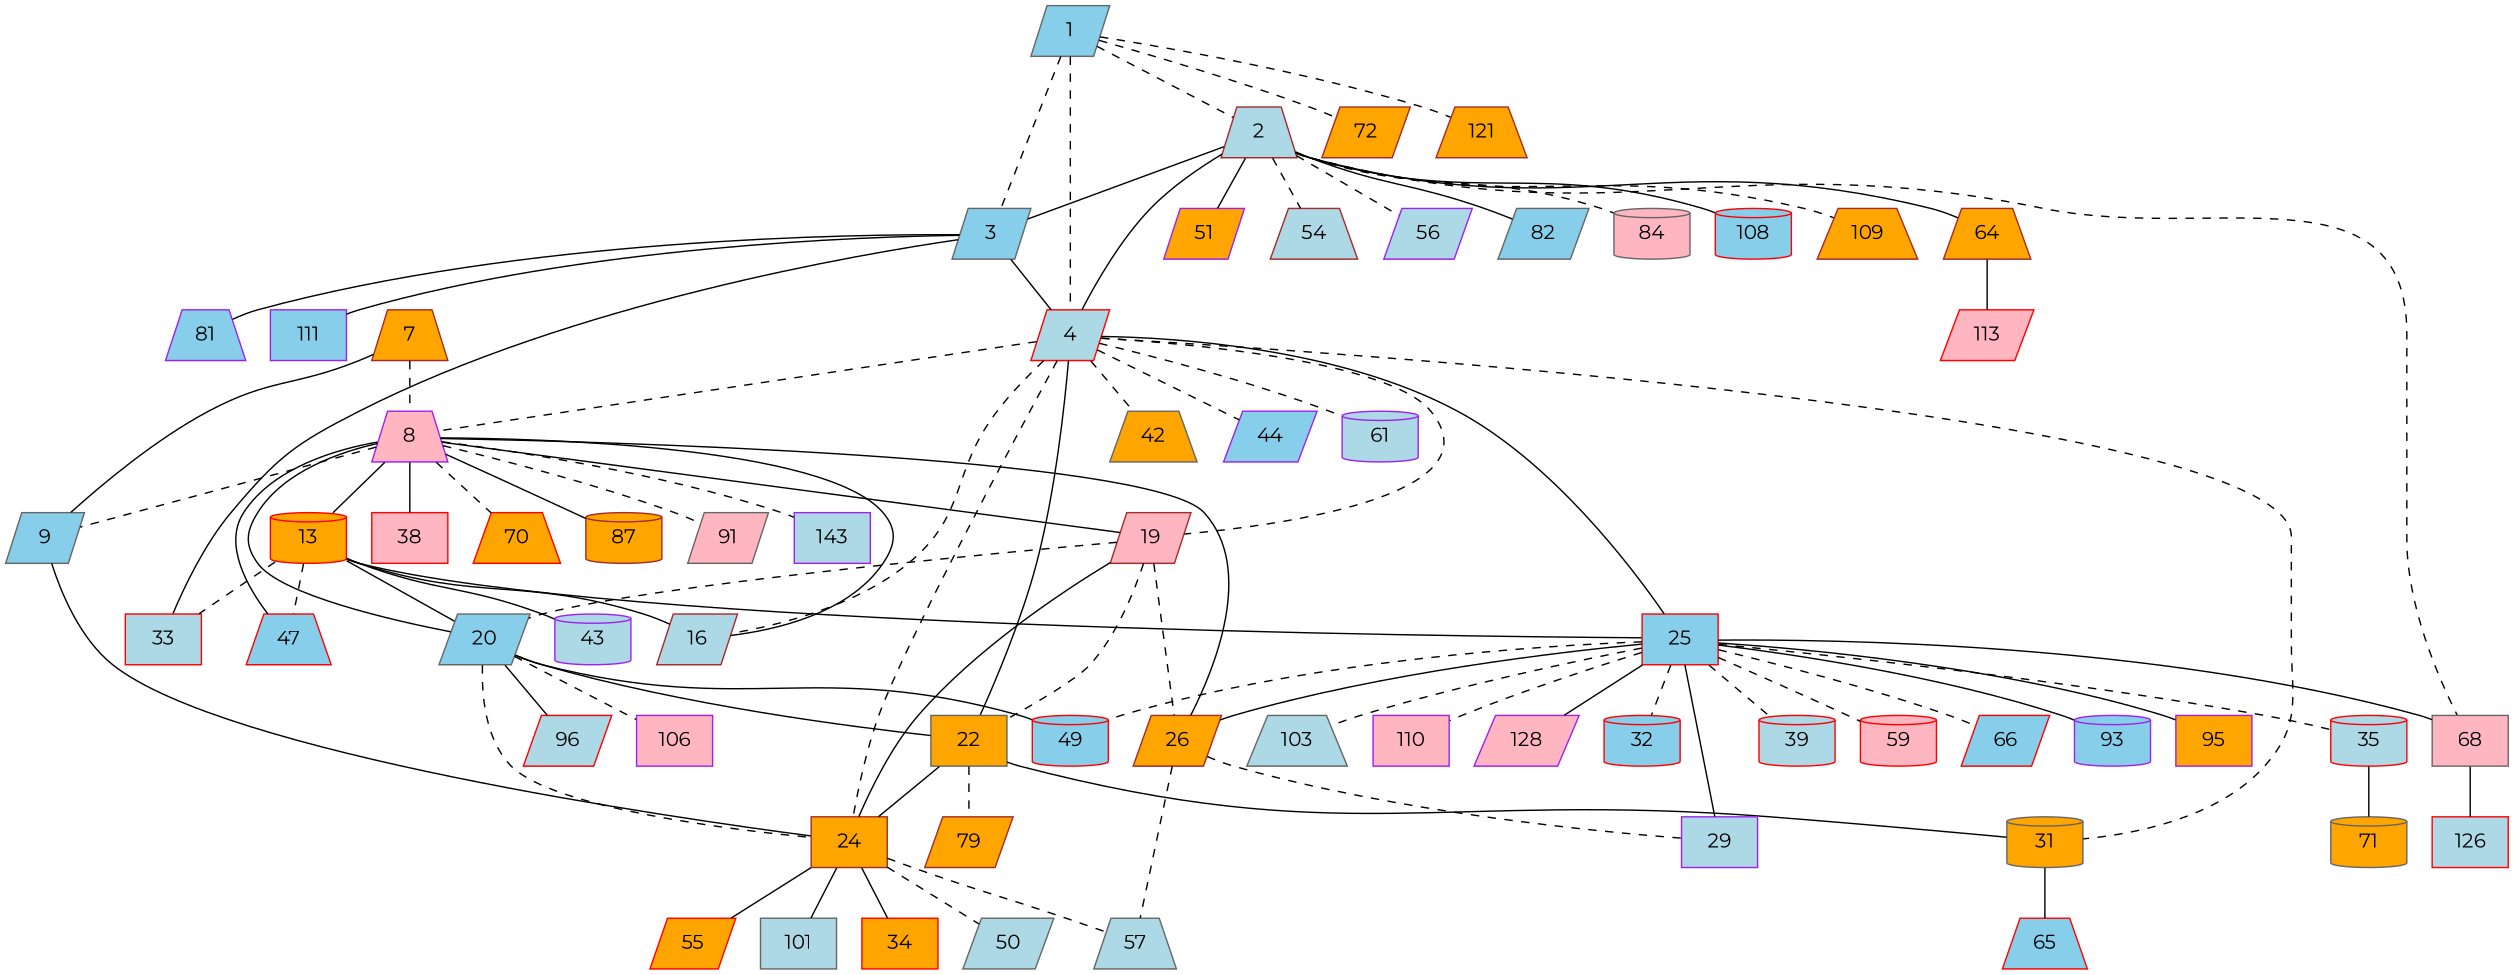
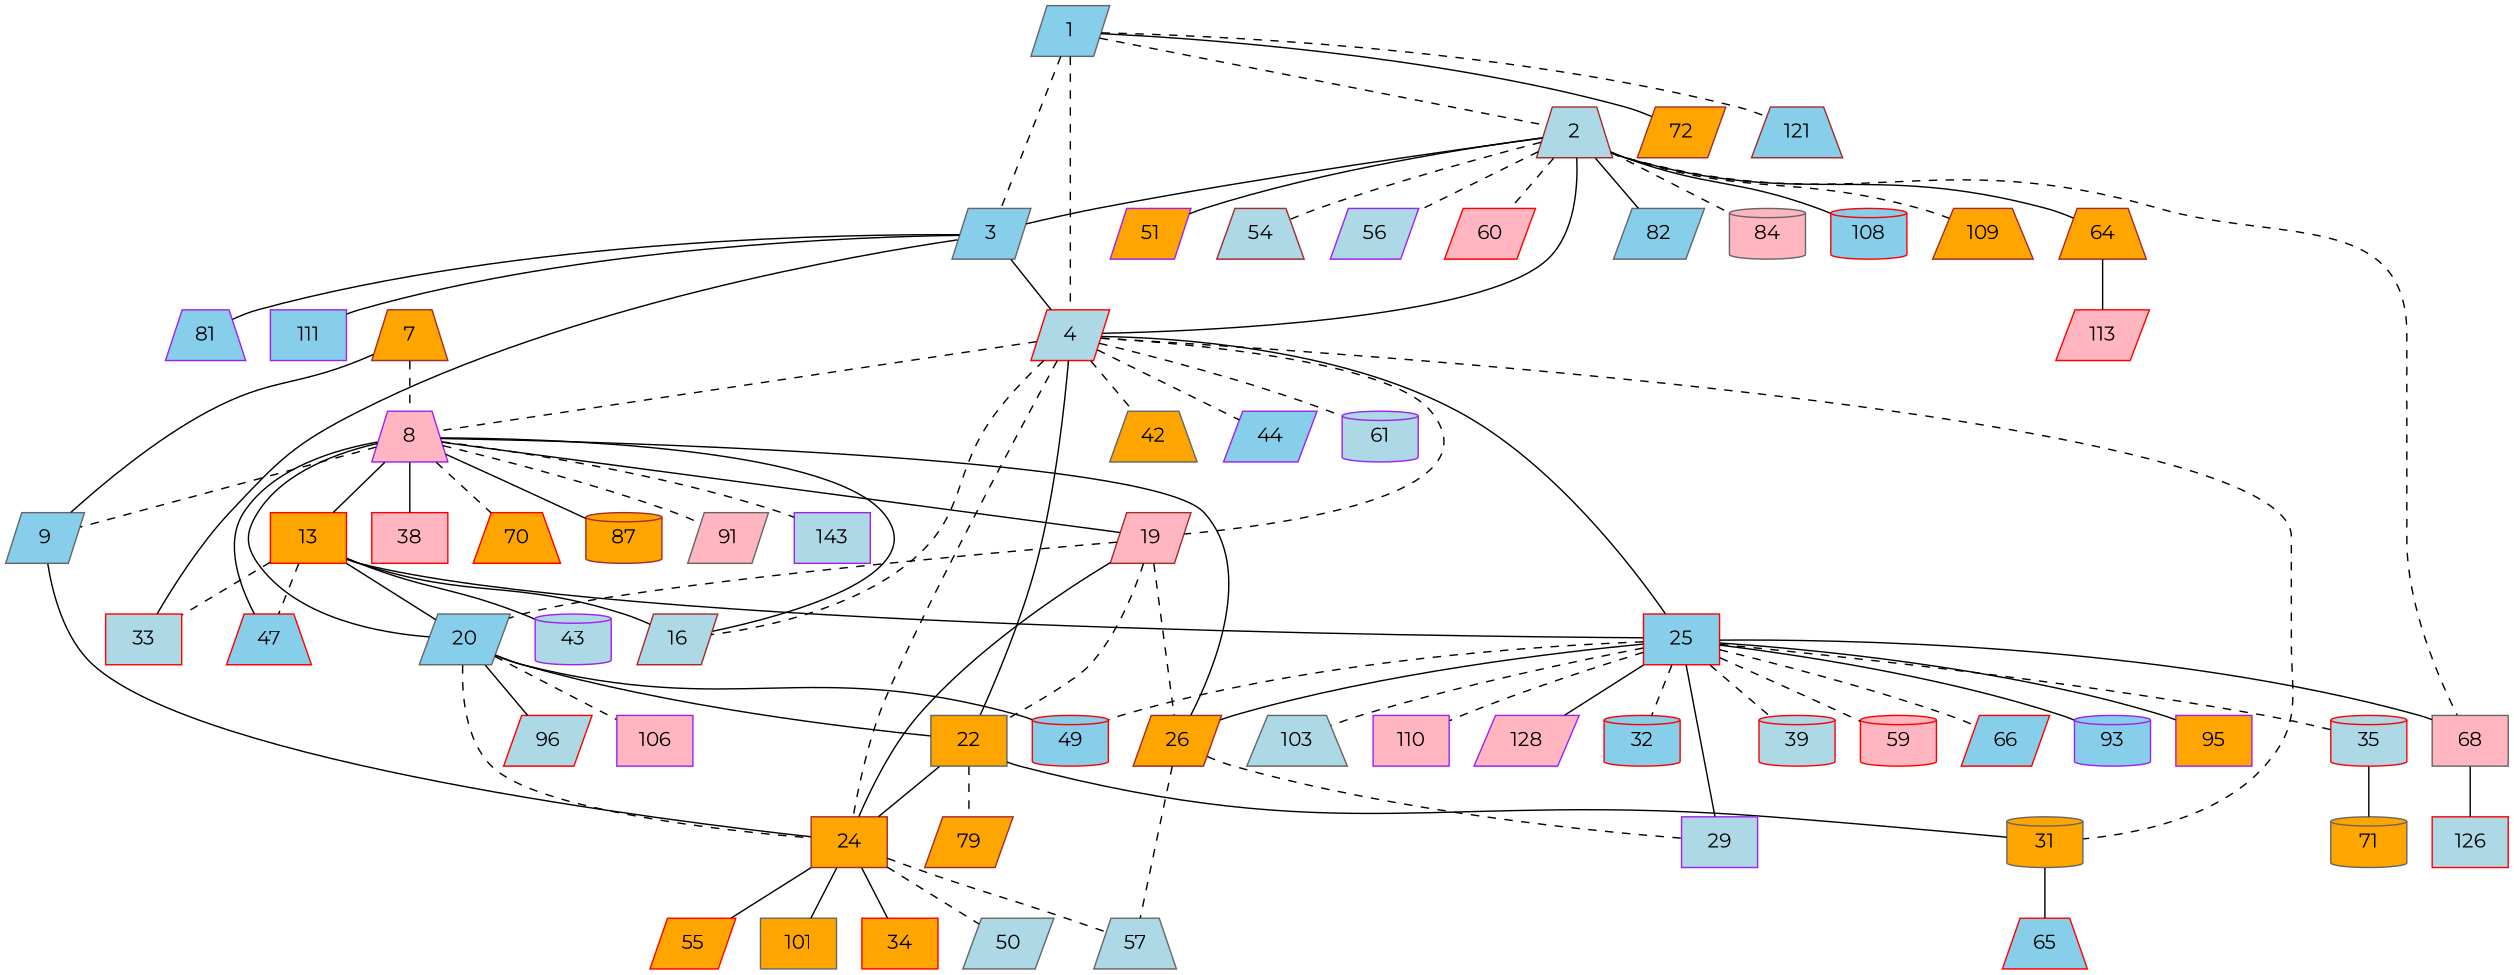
edge "1" -- "72": style dashed -> solid
node "121": fillcolor orange -> skyblue
node "60": added
node "13": shape cylinder -> box
node "101": fillcolor lightblue -> orange
